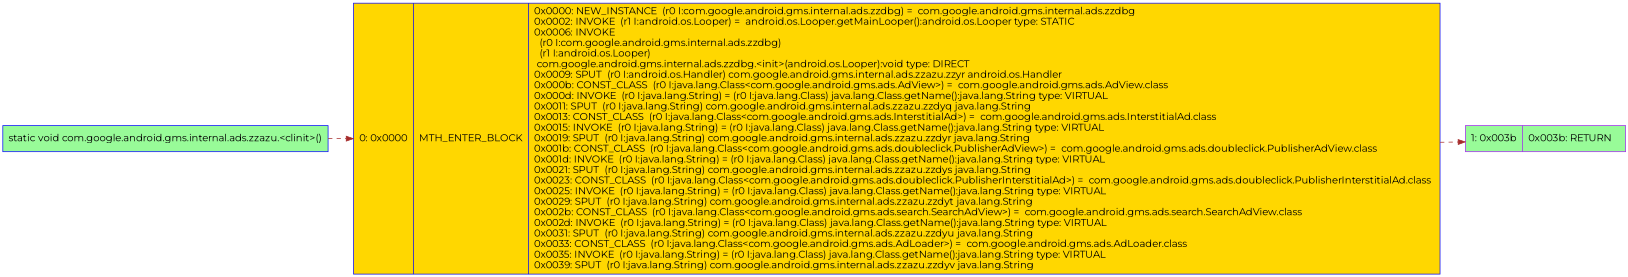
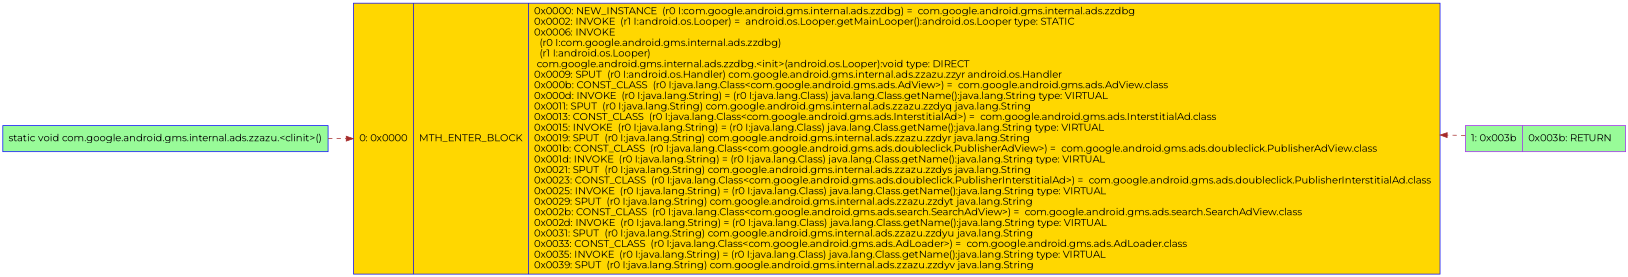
edge "0: 0x0000" -> "1: 0x003b": reversed
